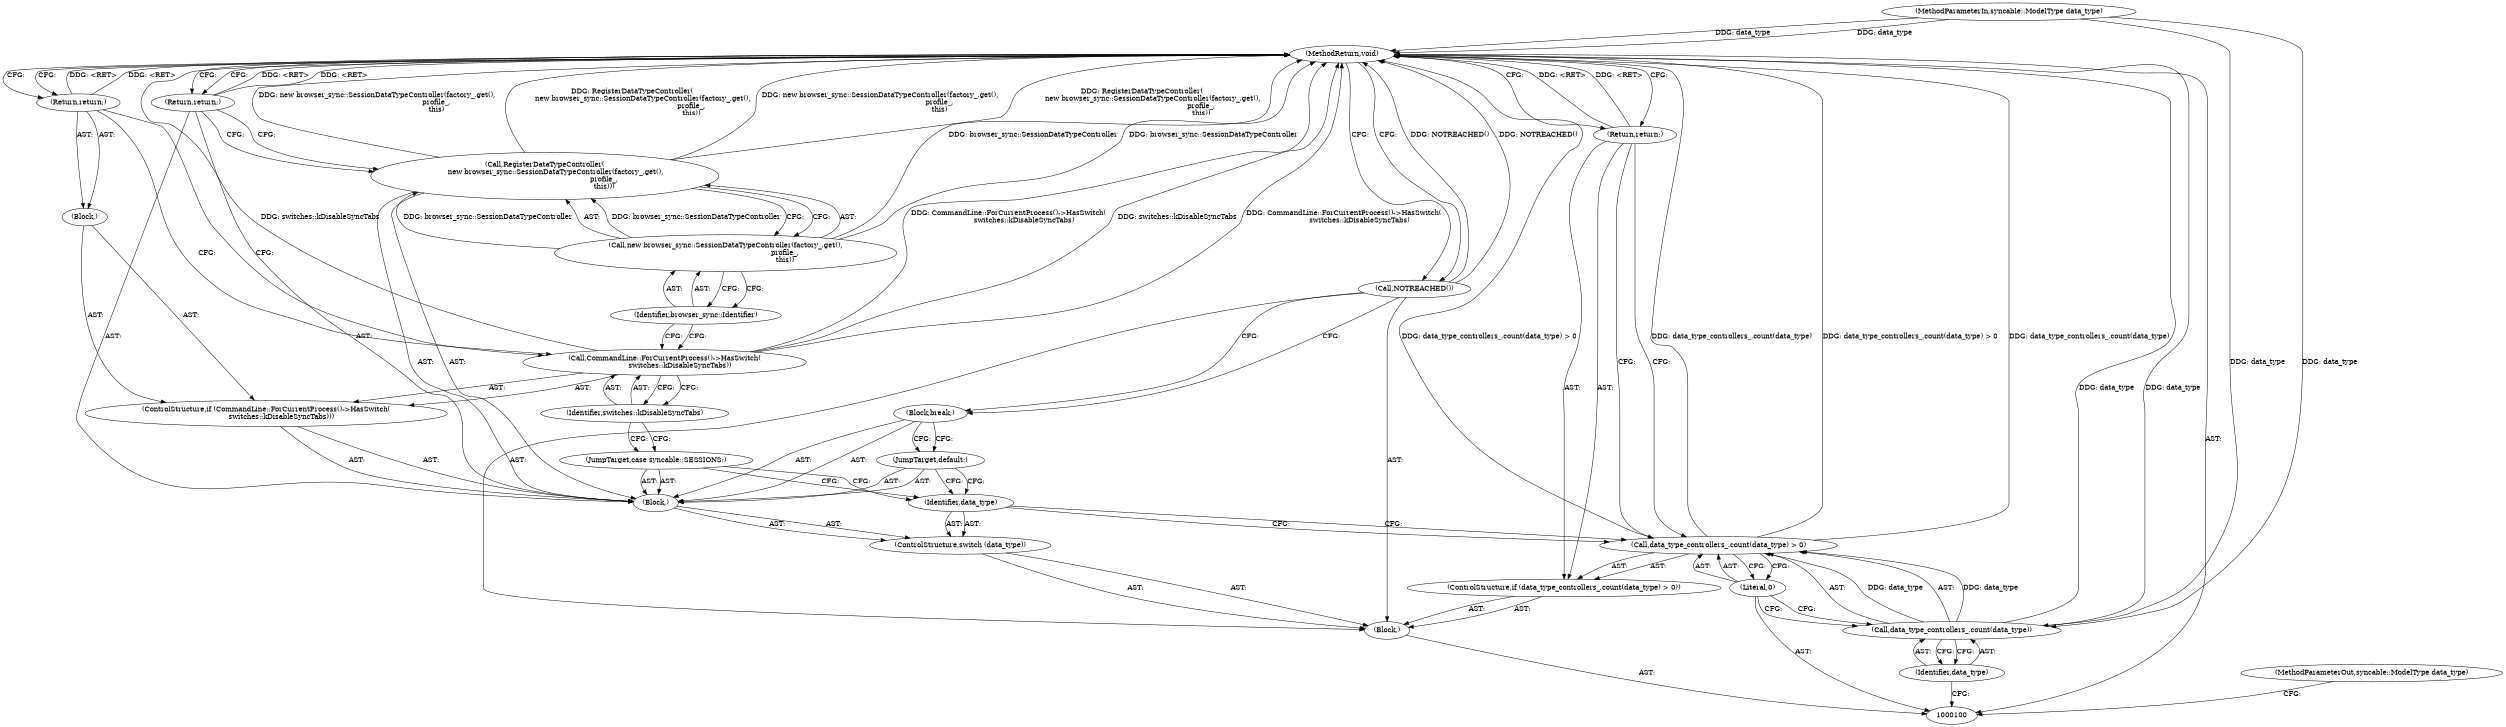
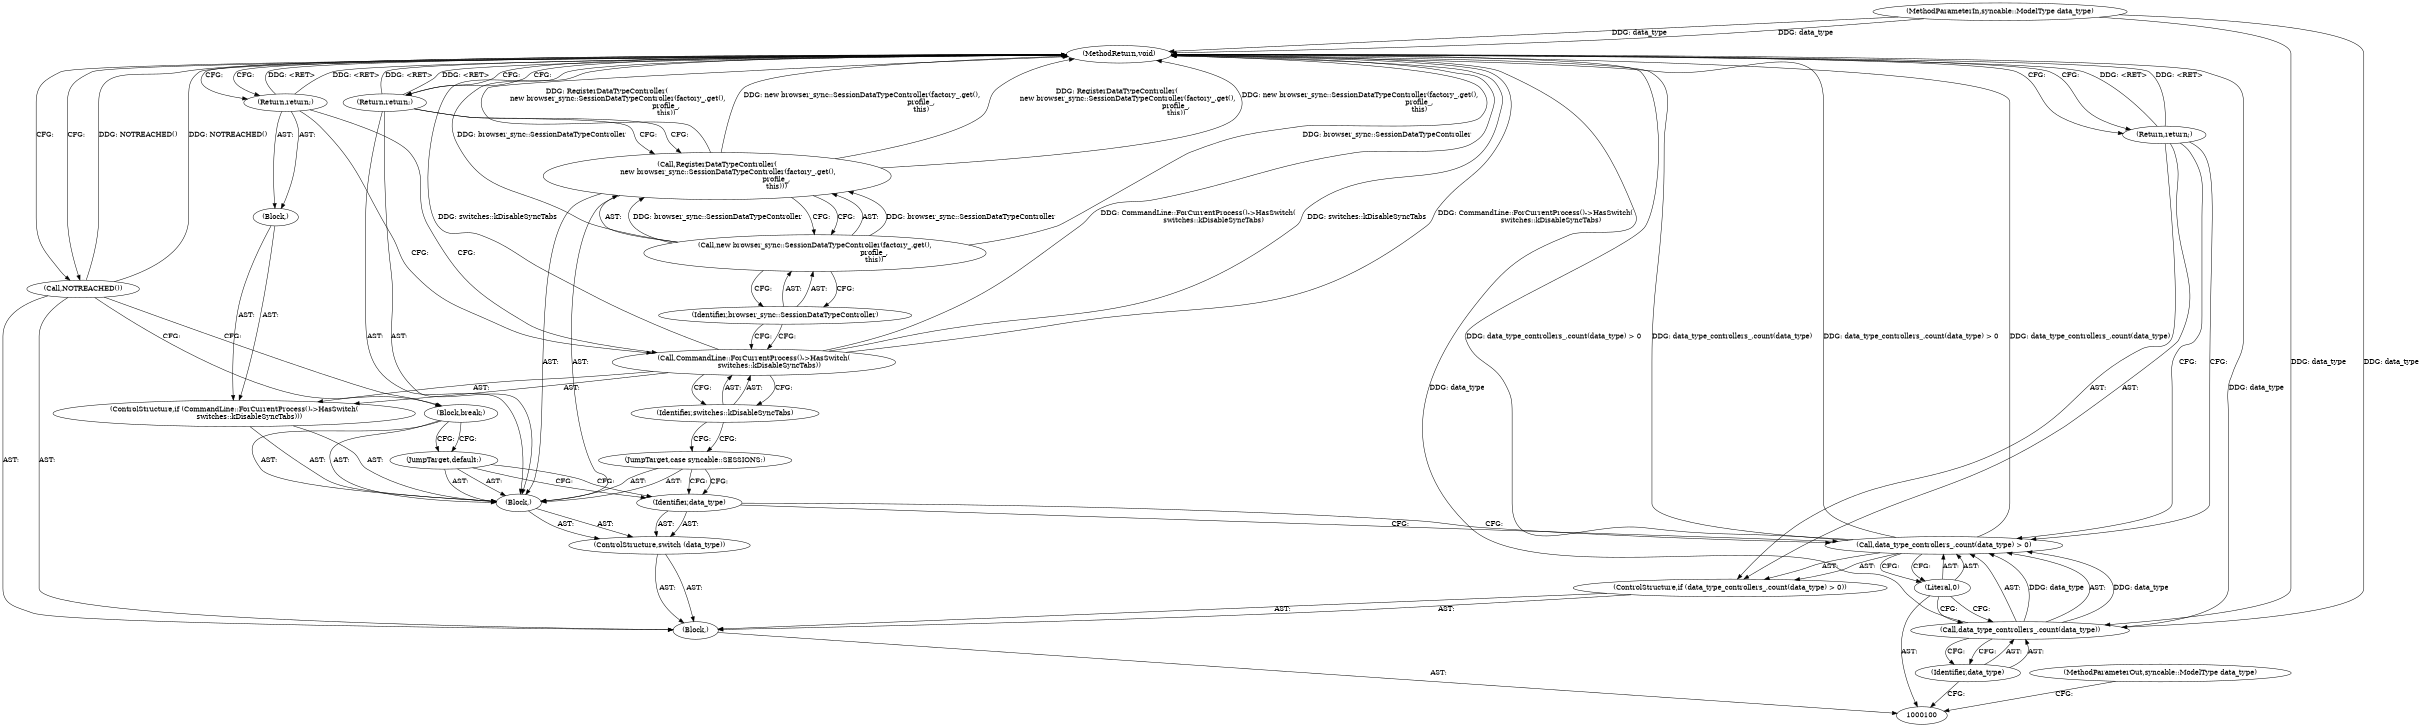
edge "(MethodReturn,void)" -> "1000100": removed, label "AST:"
node "(Identifier,browser_sync::Identifier)": label "(Identifier,browser_sync::Identifier)" -> "(Identifier,browser_sync::SessionDataTypeController)"
